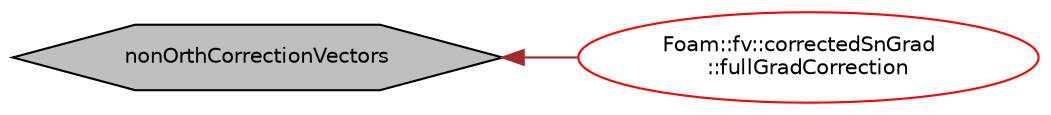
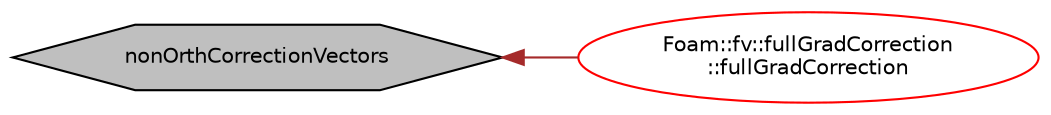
node "Foam::fv::correctedSnGrad ::fullGradCorrection": label "Foam::fv::correctedSnGrad ::fullGradCorrection" -> "Foam::fv::fullGradCorrection ::fullGradCorrection"
